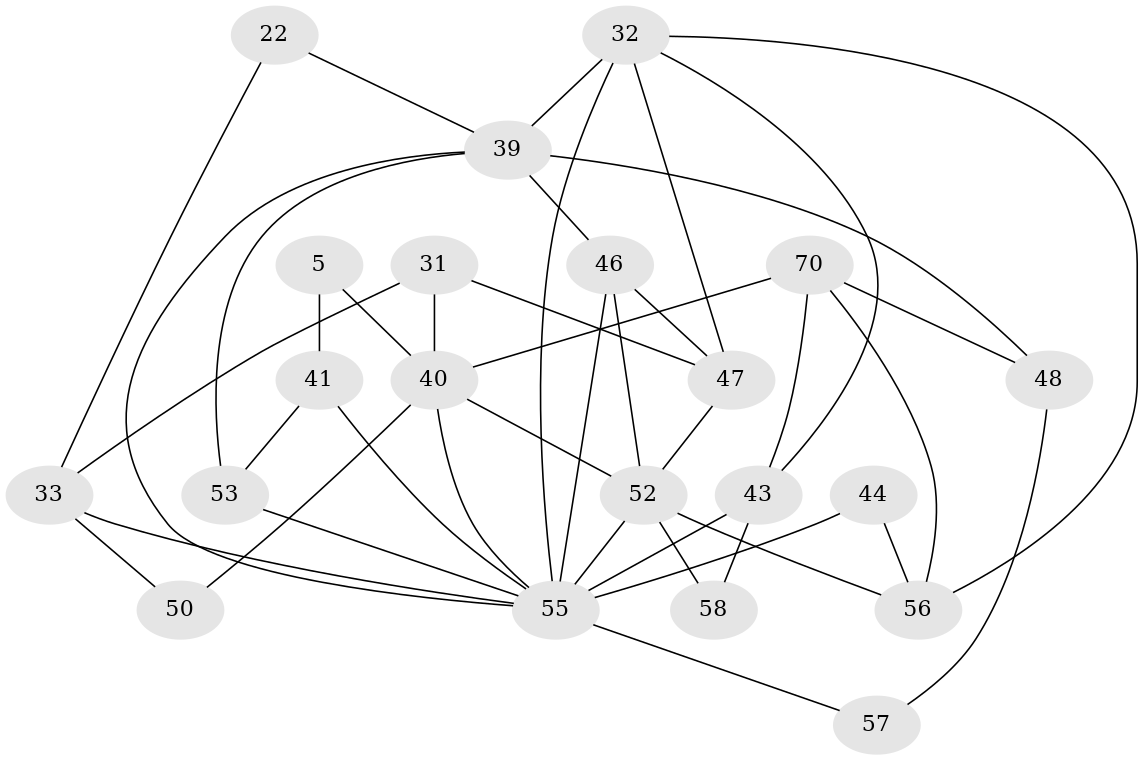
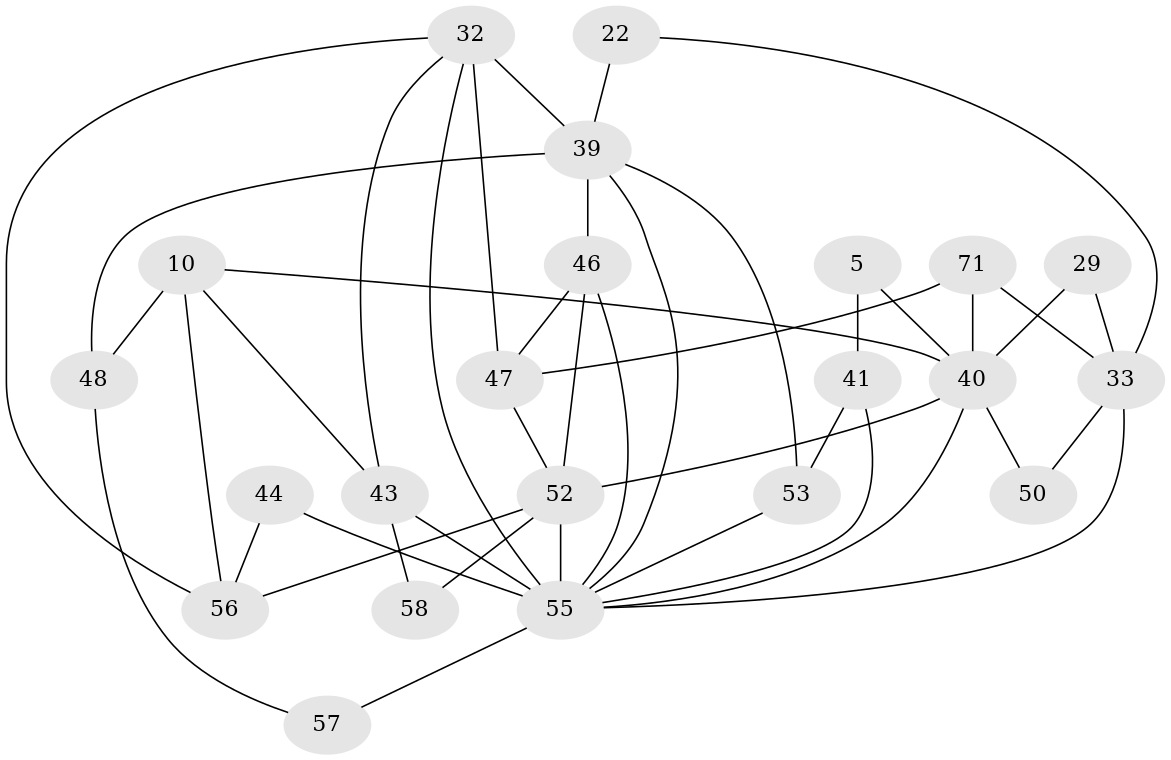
node "31": label "31" -> "71"
node "70": label "70" -> "10"
node "29": added
